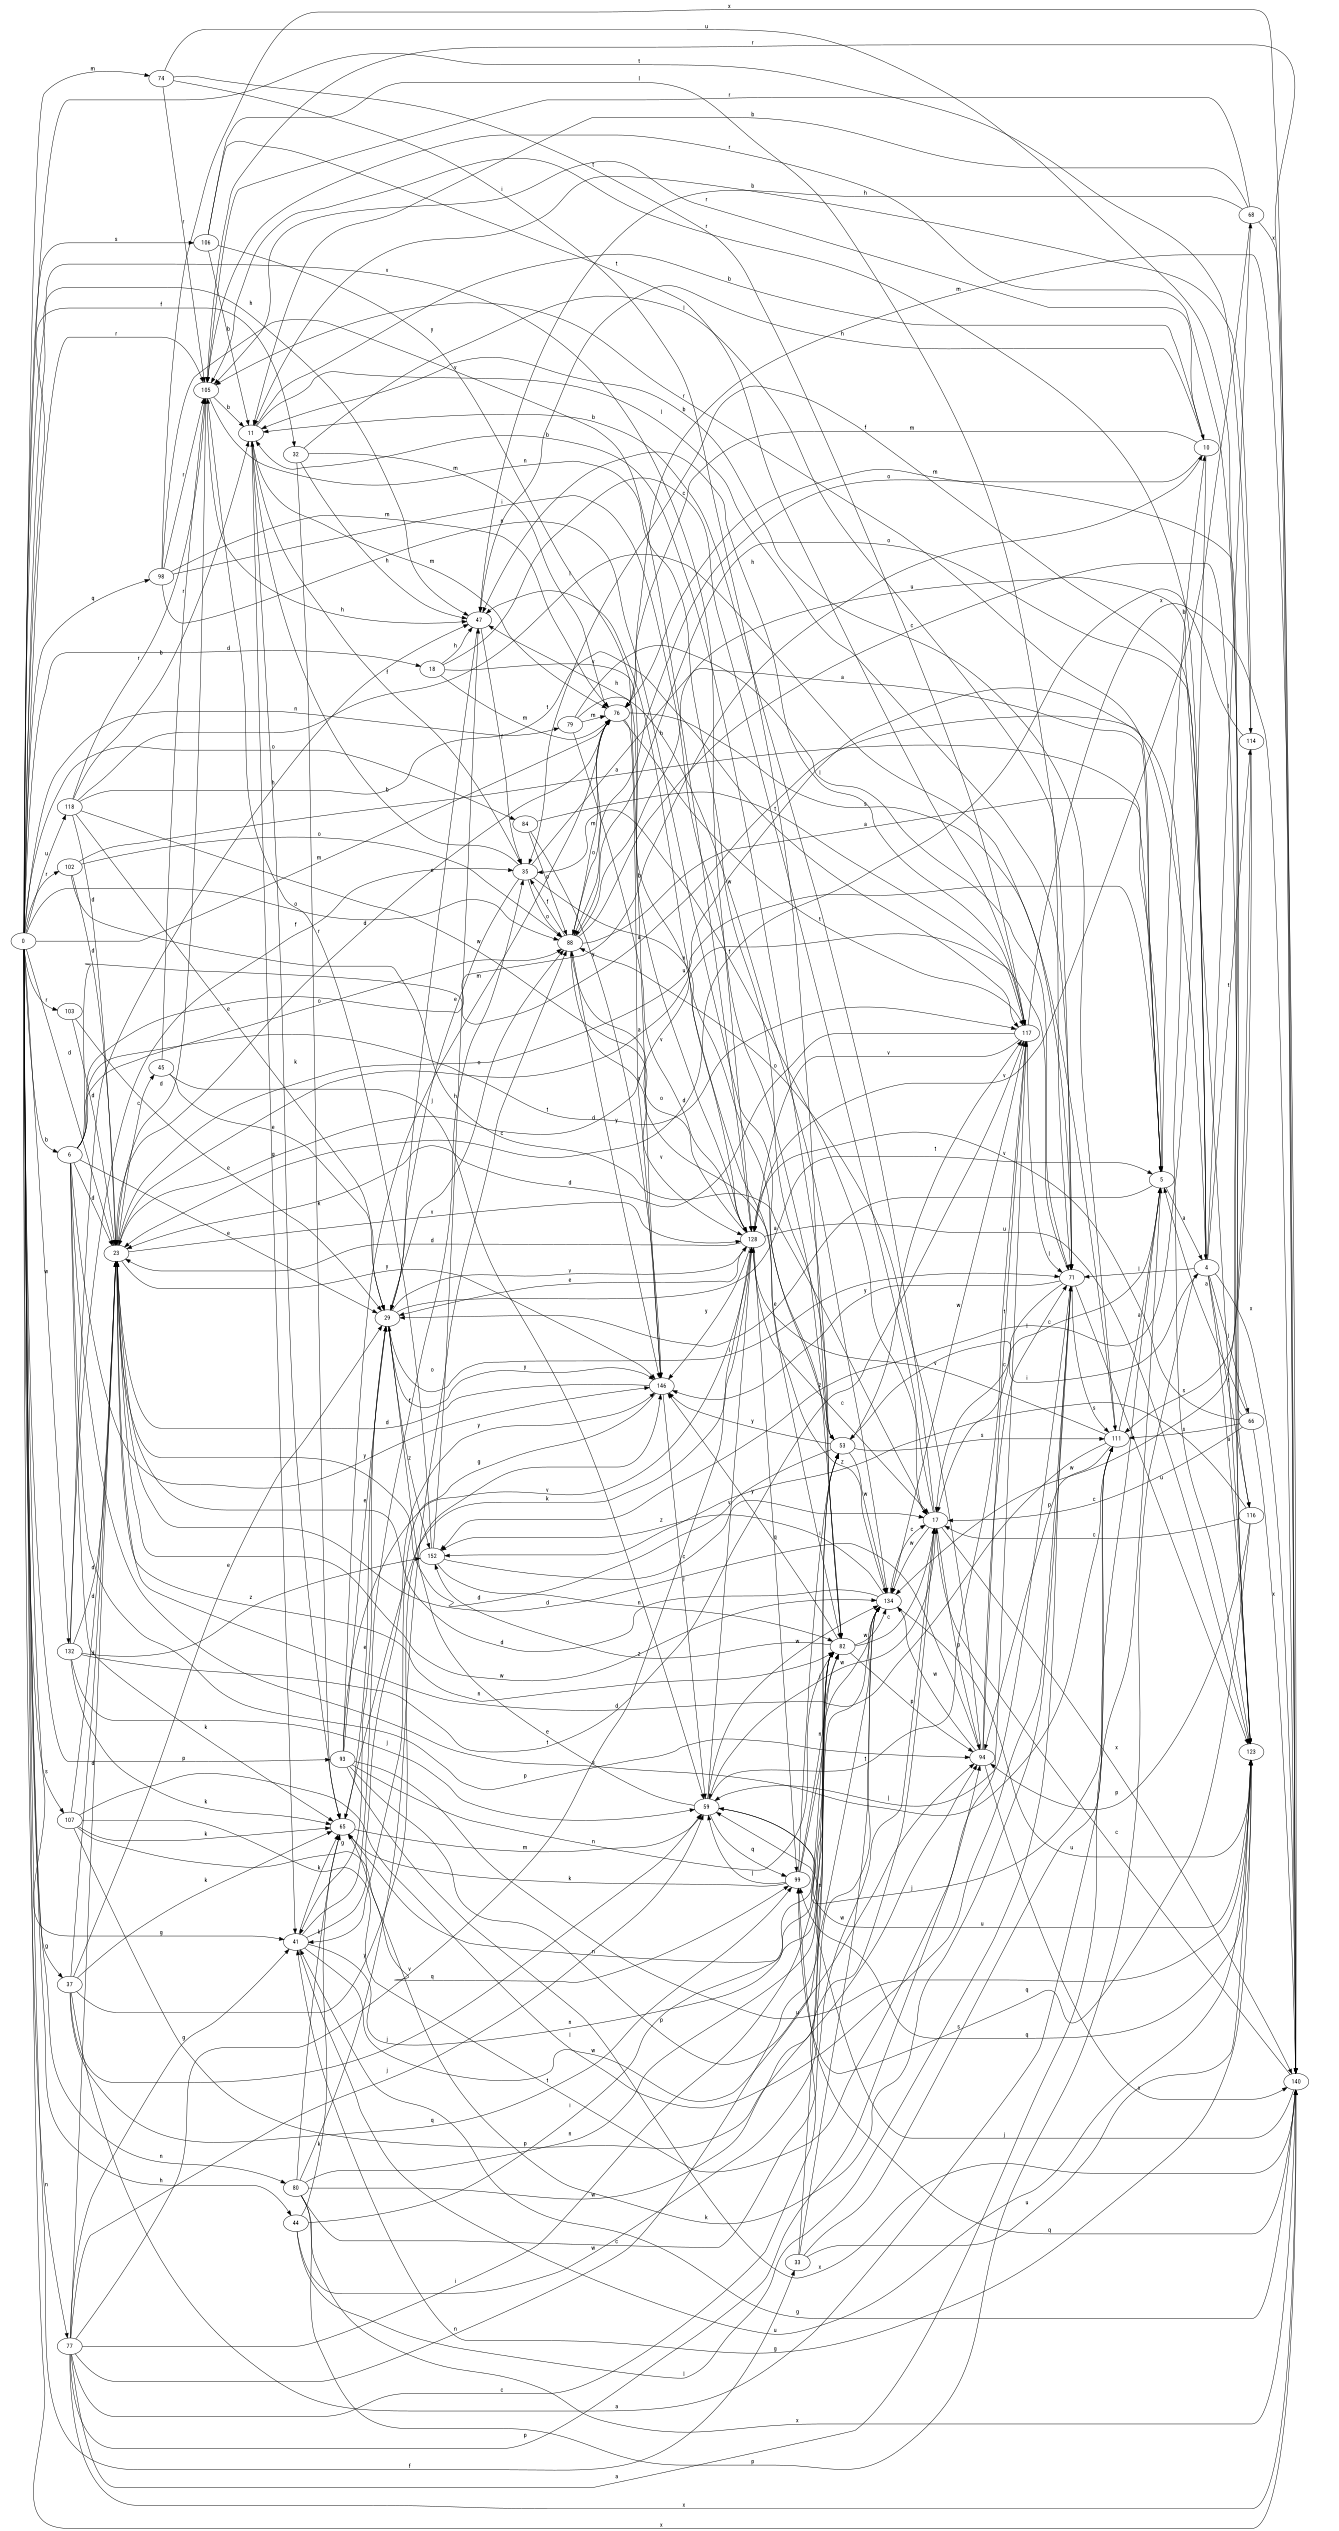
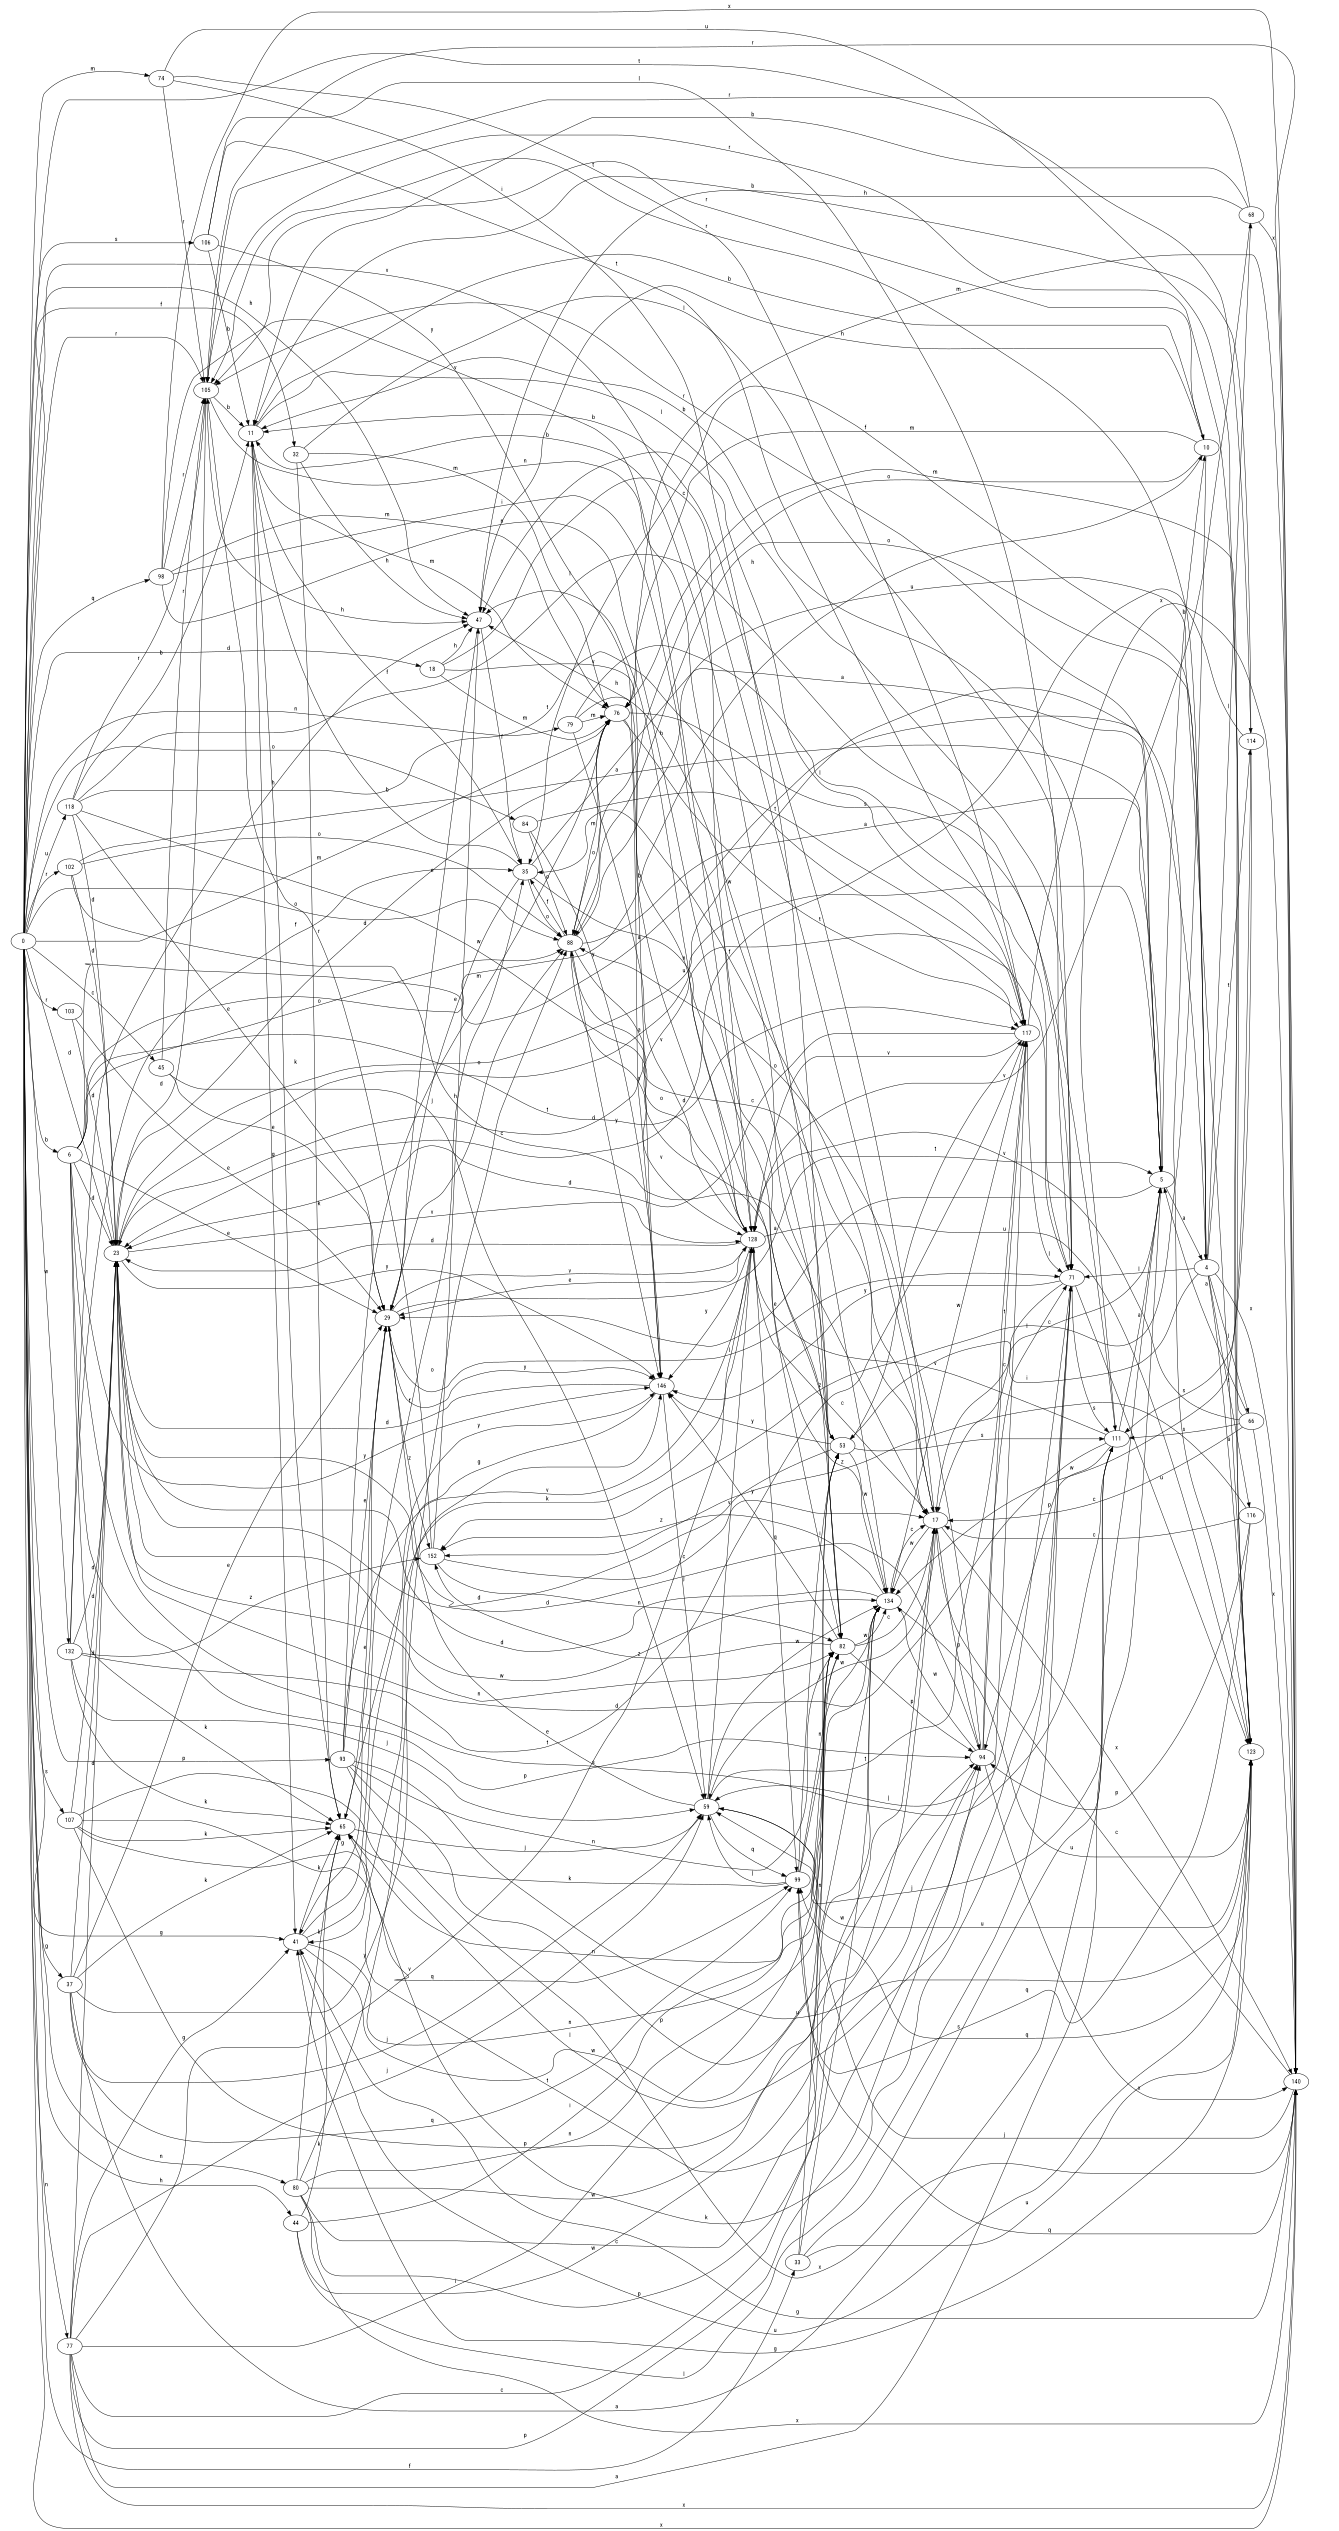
edge "88" -> "116": now "88" -> "17"
edge "23" -> "45": now "0" -> "45"
edge "65" -> "59": label "m" -> "j"
edge "77" -> "82": removed, label "n"
edge "80" -> "4": now "80" -> "94"
